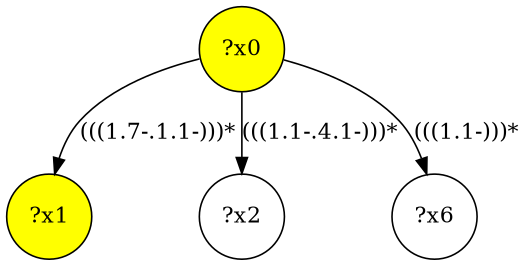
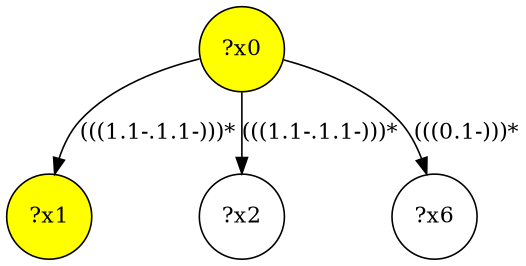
edge "?x0" -> "?x1": label "(((1.7-.1.1-)))*" -> "(((1.1-.1.1-)))*"
edge "?x0" -> "?x2": label "(((1.1-.4.1-)))*" -> "(((1.1-.1.1-)))*"
edge "?x0" -> "?x6": label "(((1.1-)))*" -> "(((0.1-)))*"
